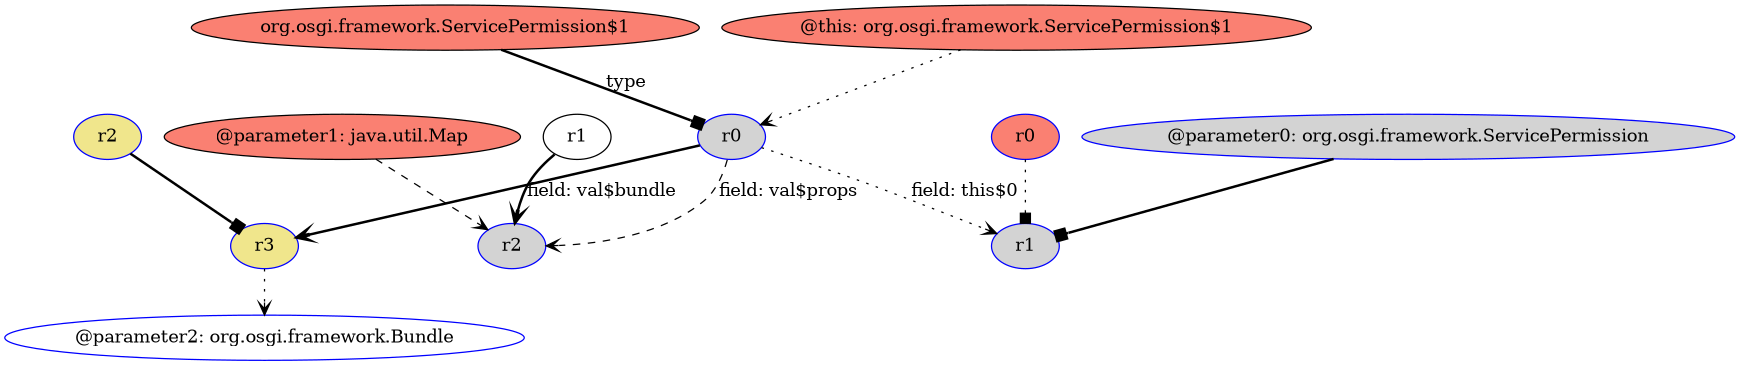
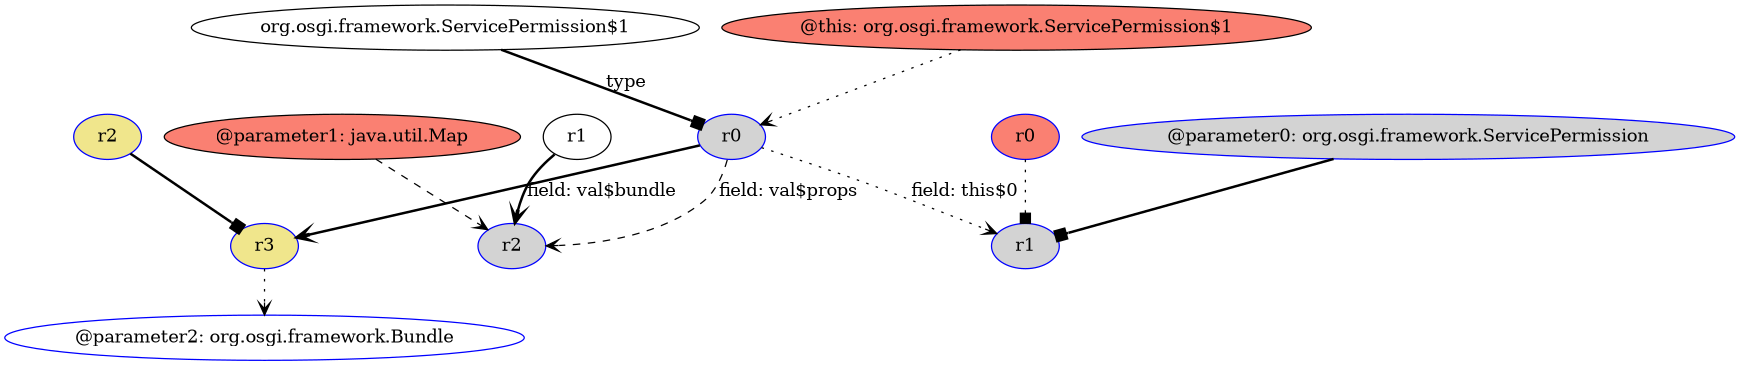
node "org.osgi.framework.ServicePermission$1": fillcolor salmon -> white
